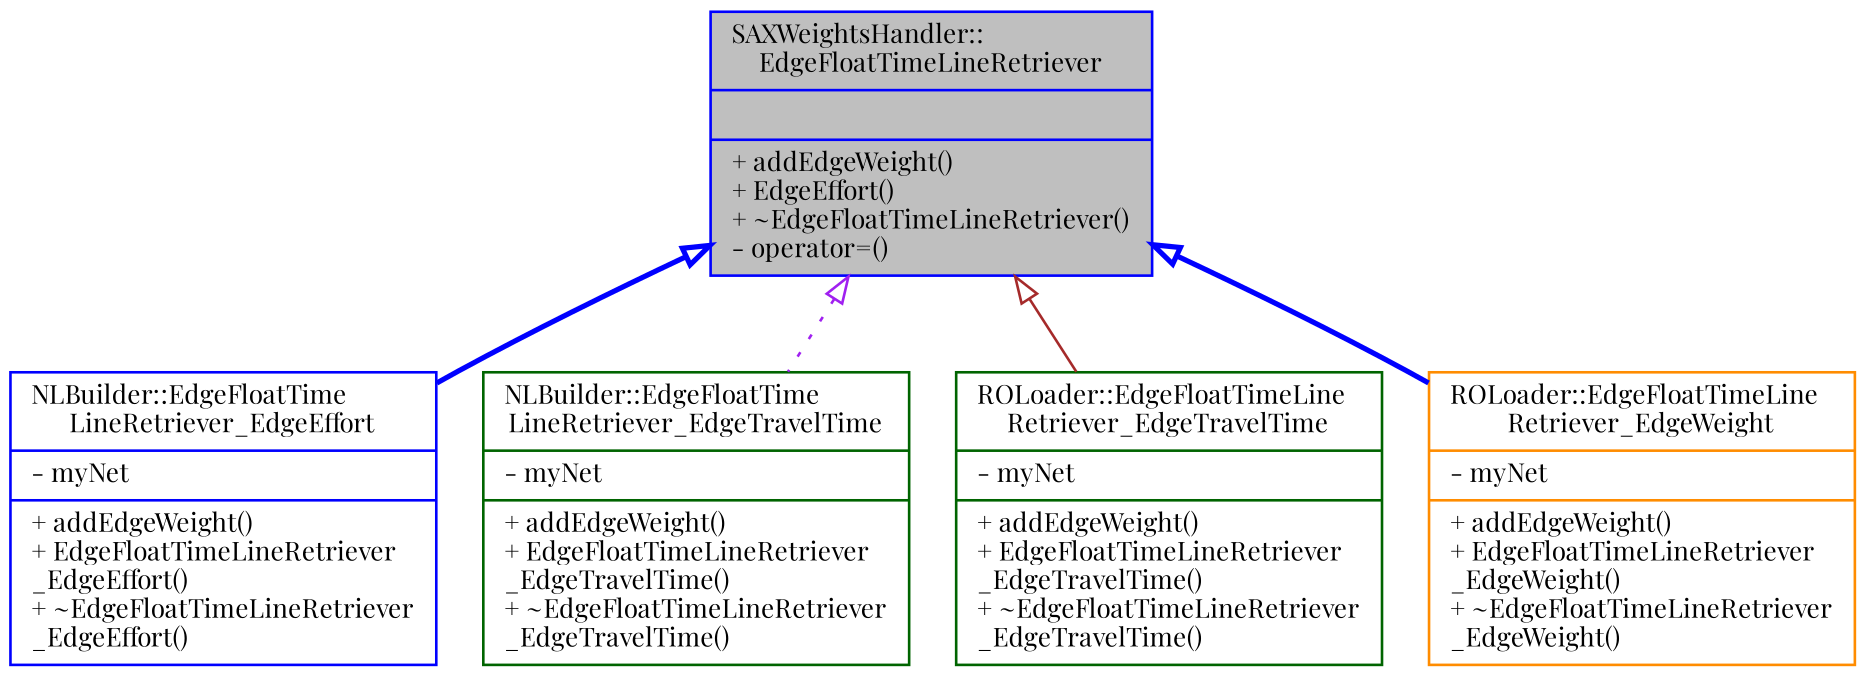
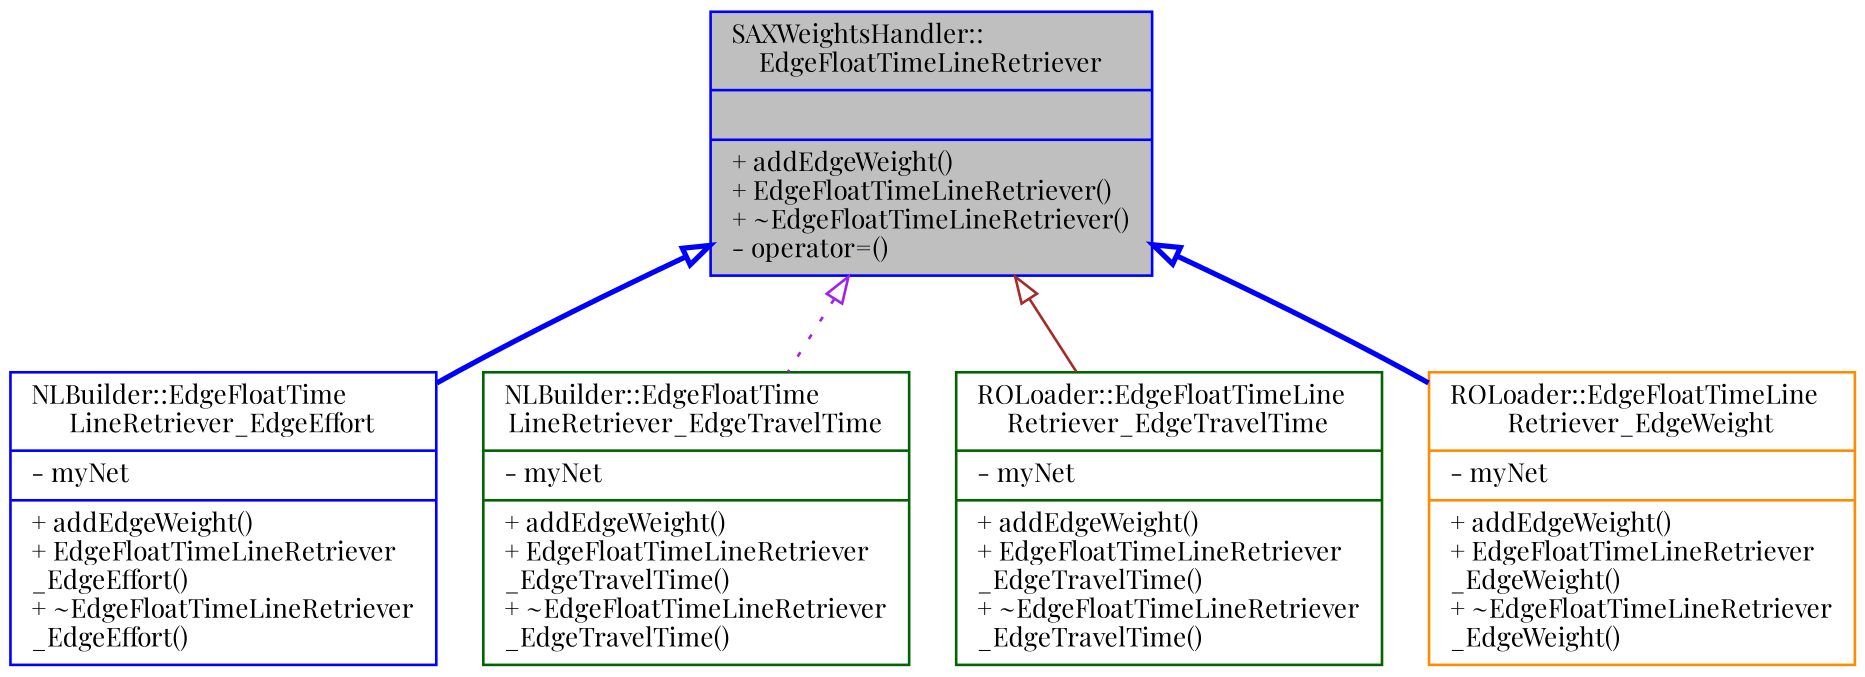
node "SAXWeightsHandler::": text "+ EdgeEffort()" -> "+ EdgeFloatTimeLineRetriever()"
